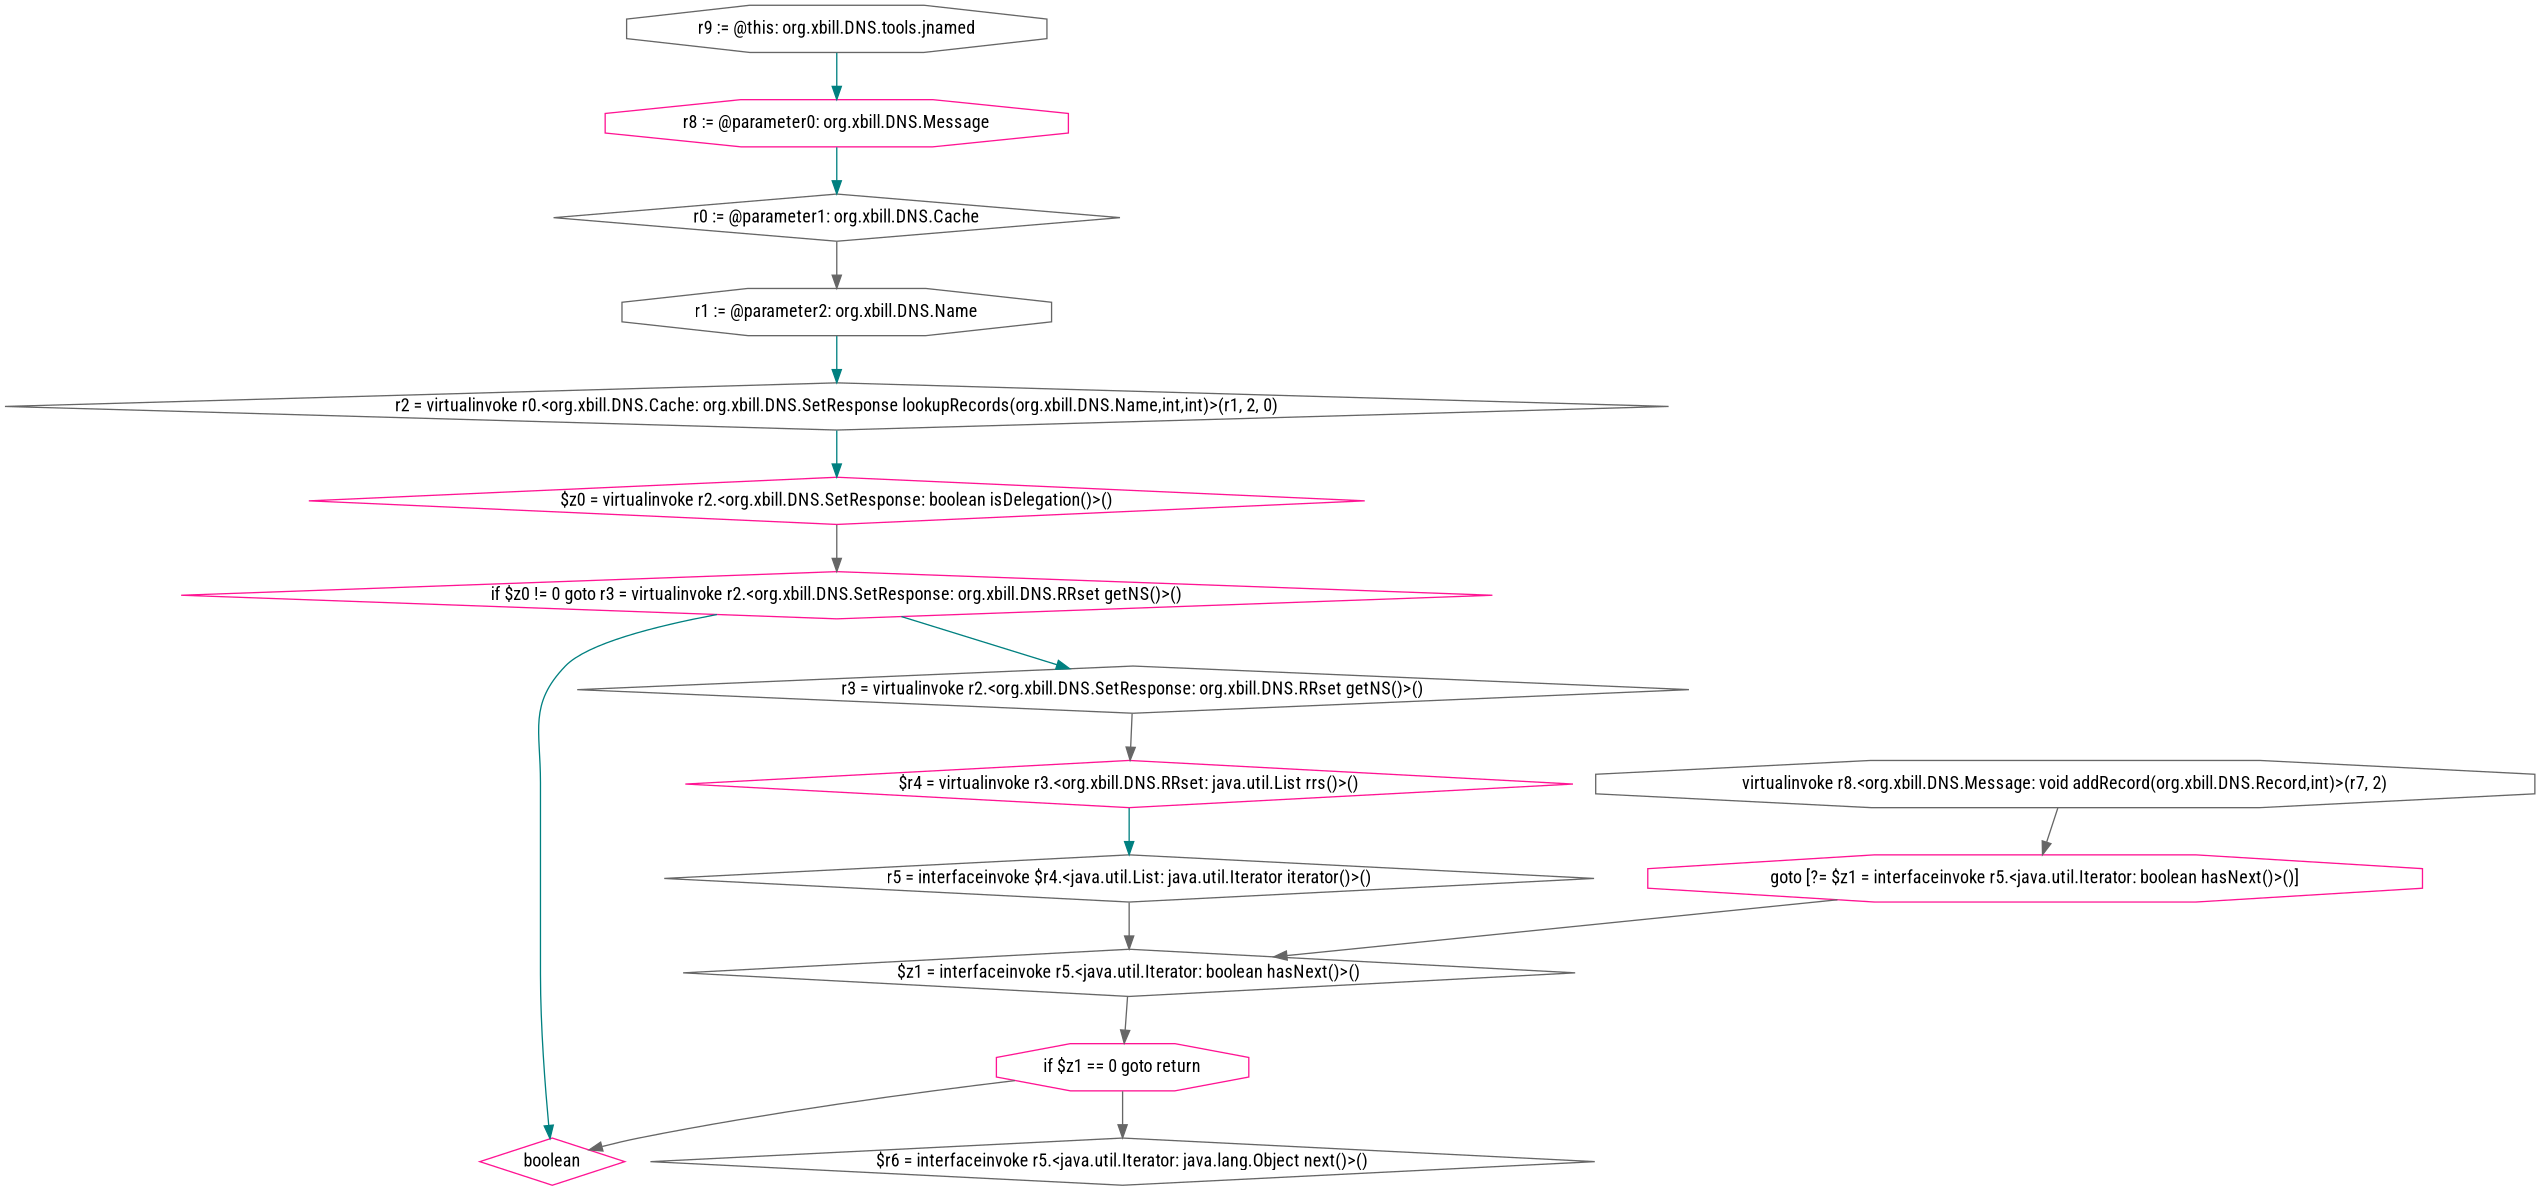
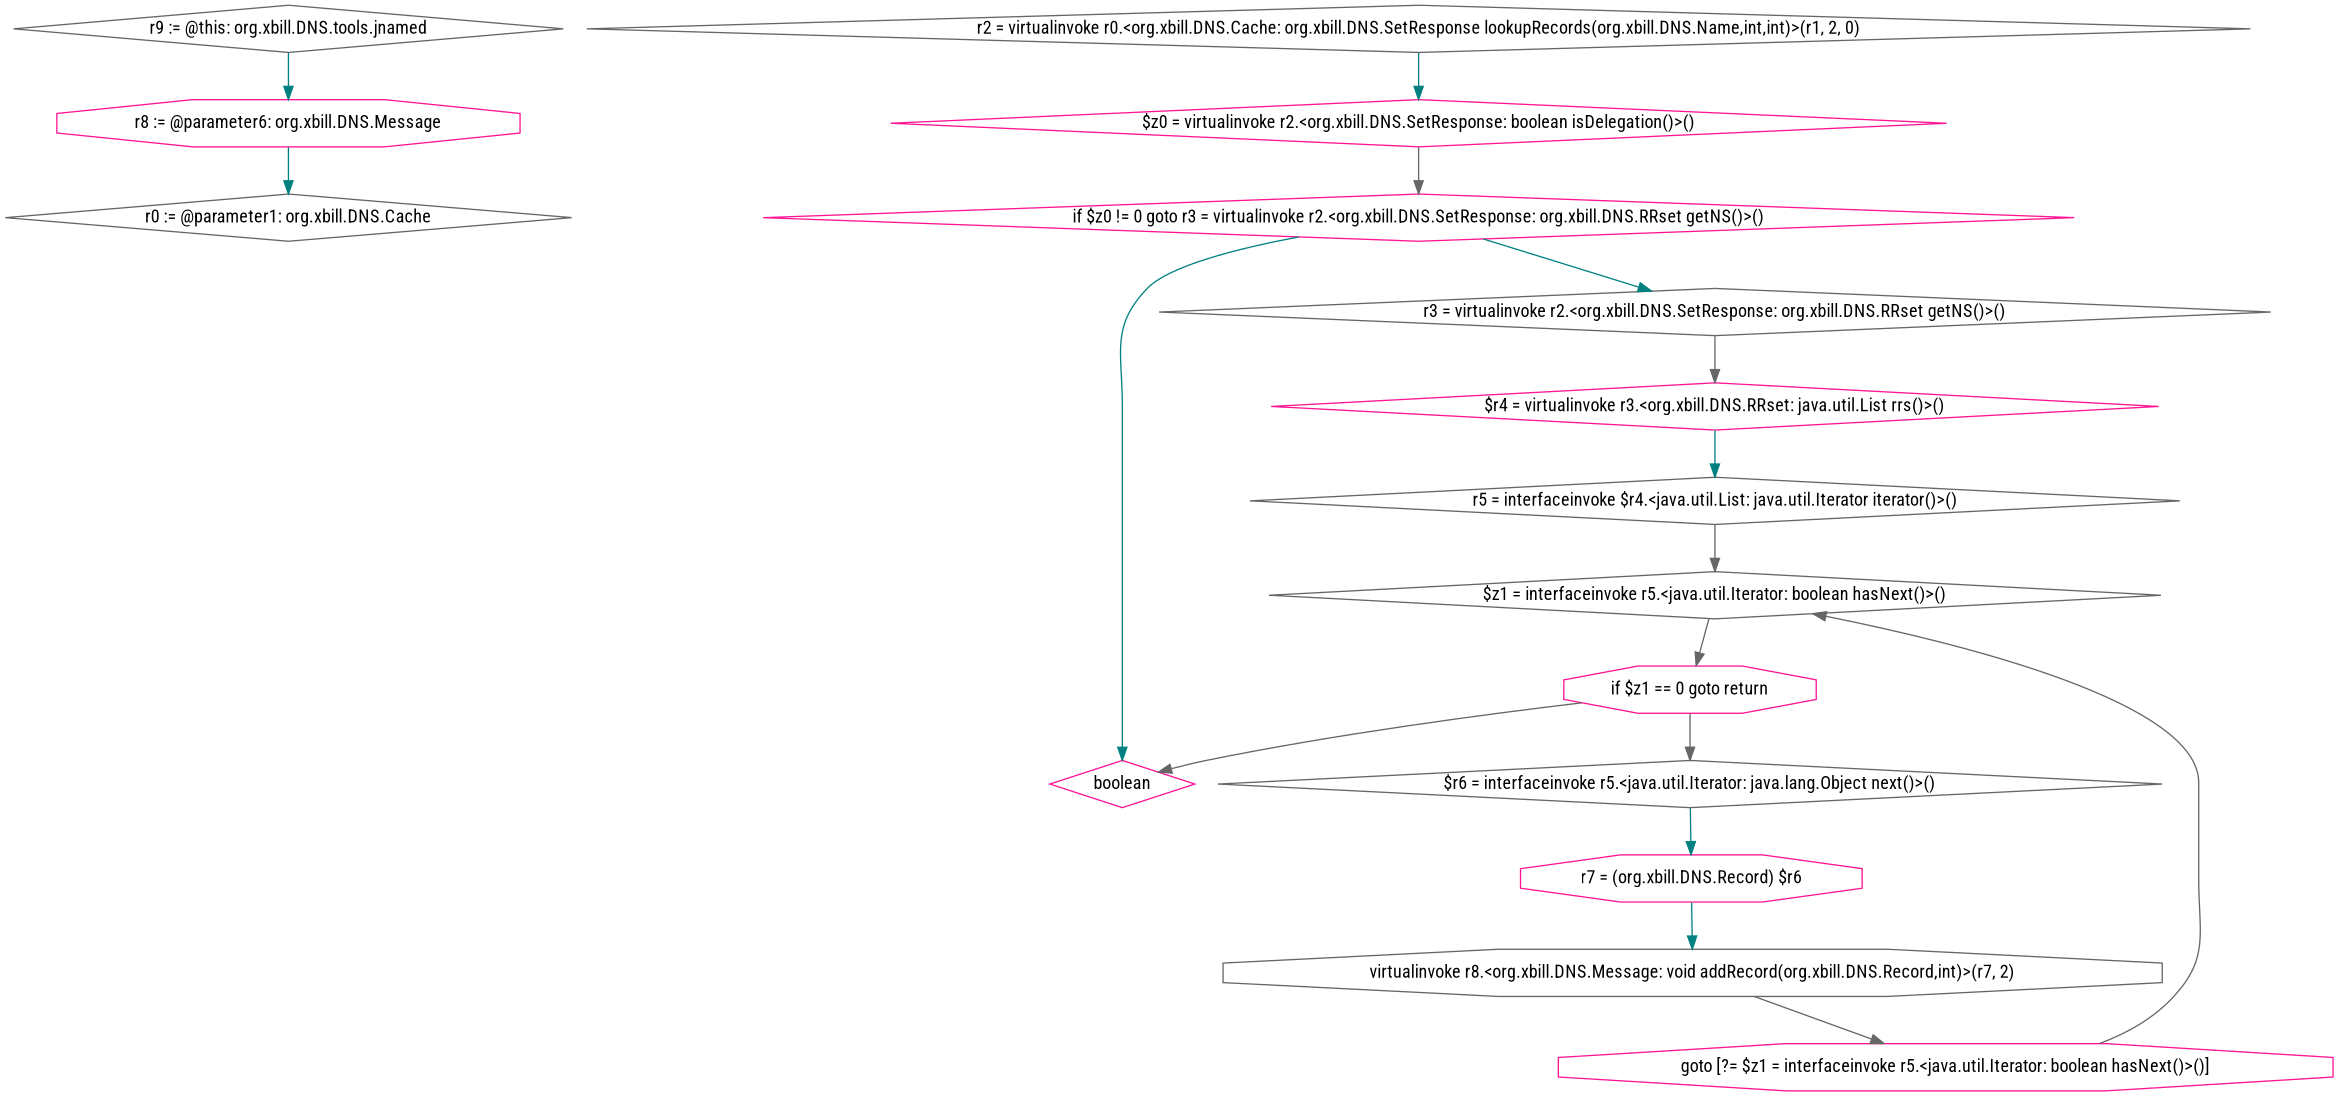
node "r9 := @this: org.xbill.DNS.tools.jnamed": shape octagon -> diamond
node "r8 := @parameter0: org.xbill.DNS.Message": label "r8 := @parameter0: org.xbill.DNS.Message" -> "r8 := @parameter6: org.xbill.DNS.Message"
node "r1 := @parameter2: org.xbill.DNS.Name": removed
node "r7 = (org.xbill.DNS.Record) $r6": added
